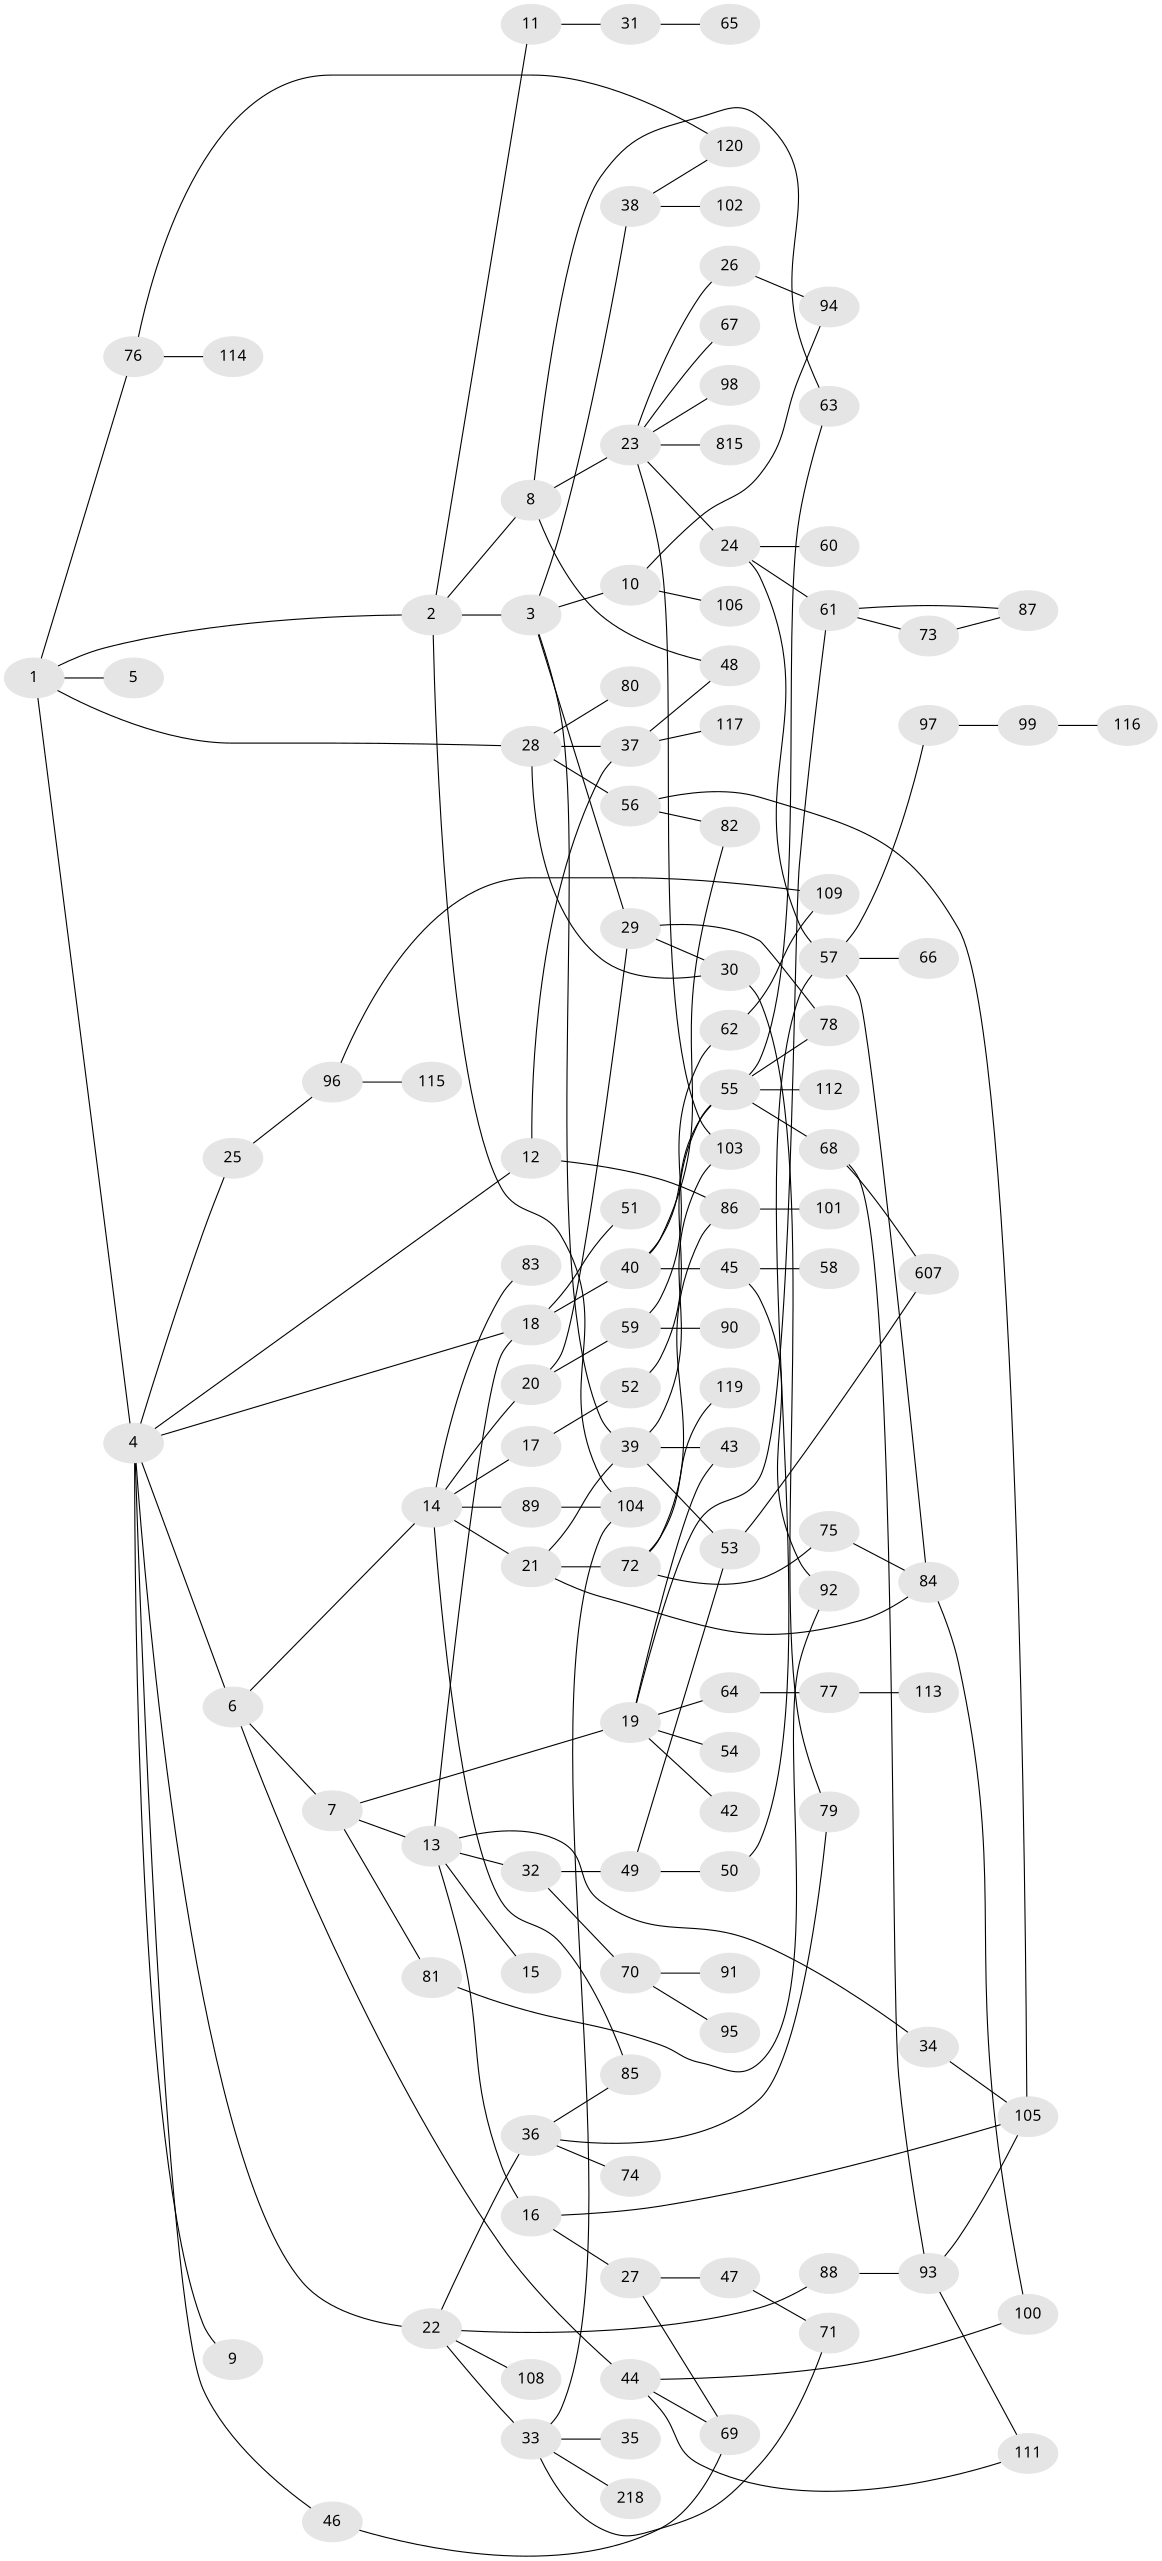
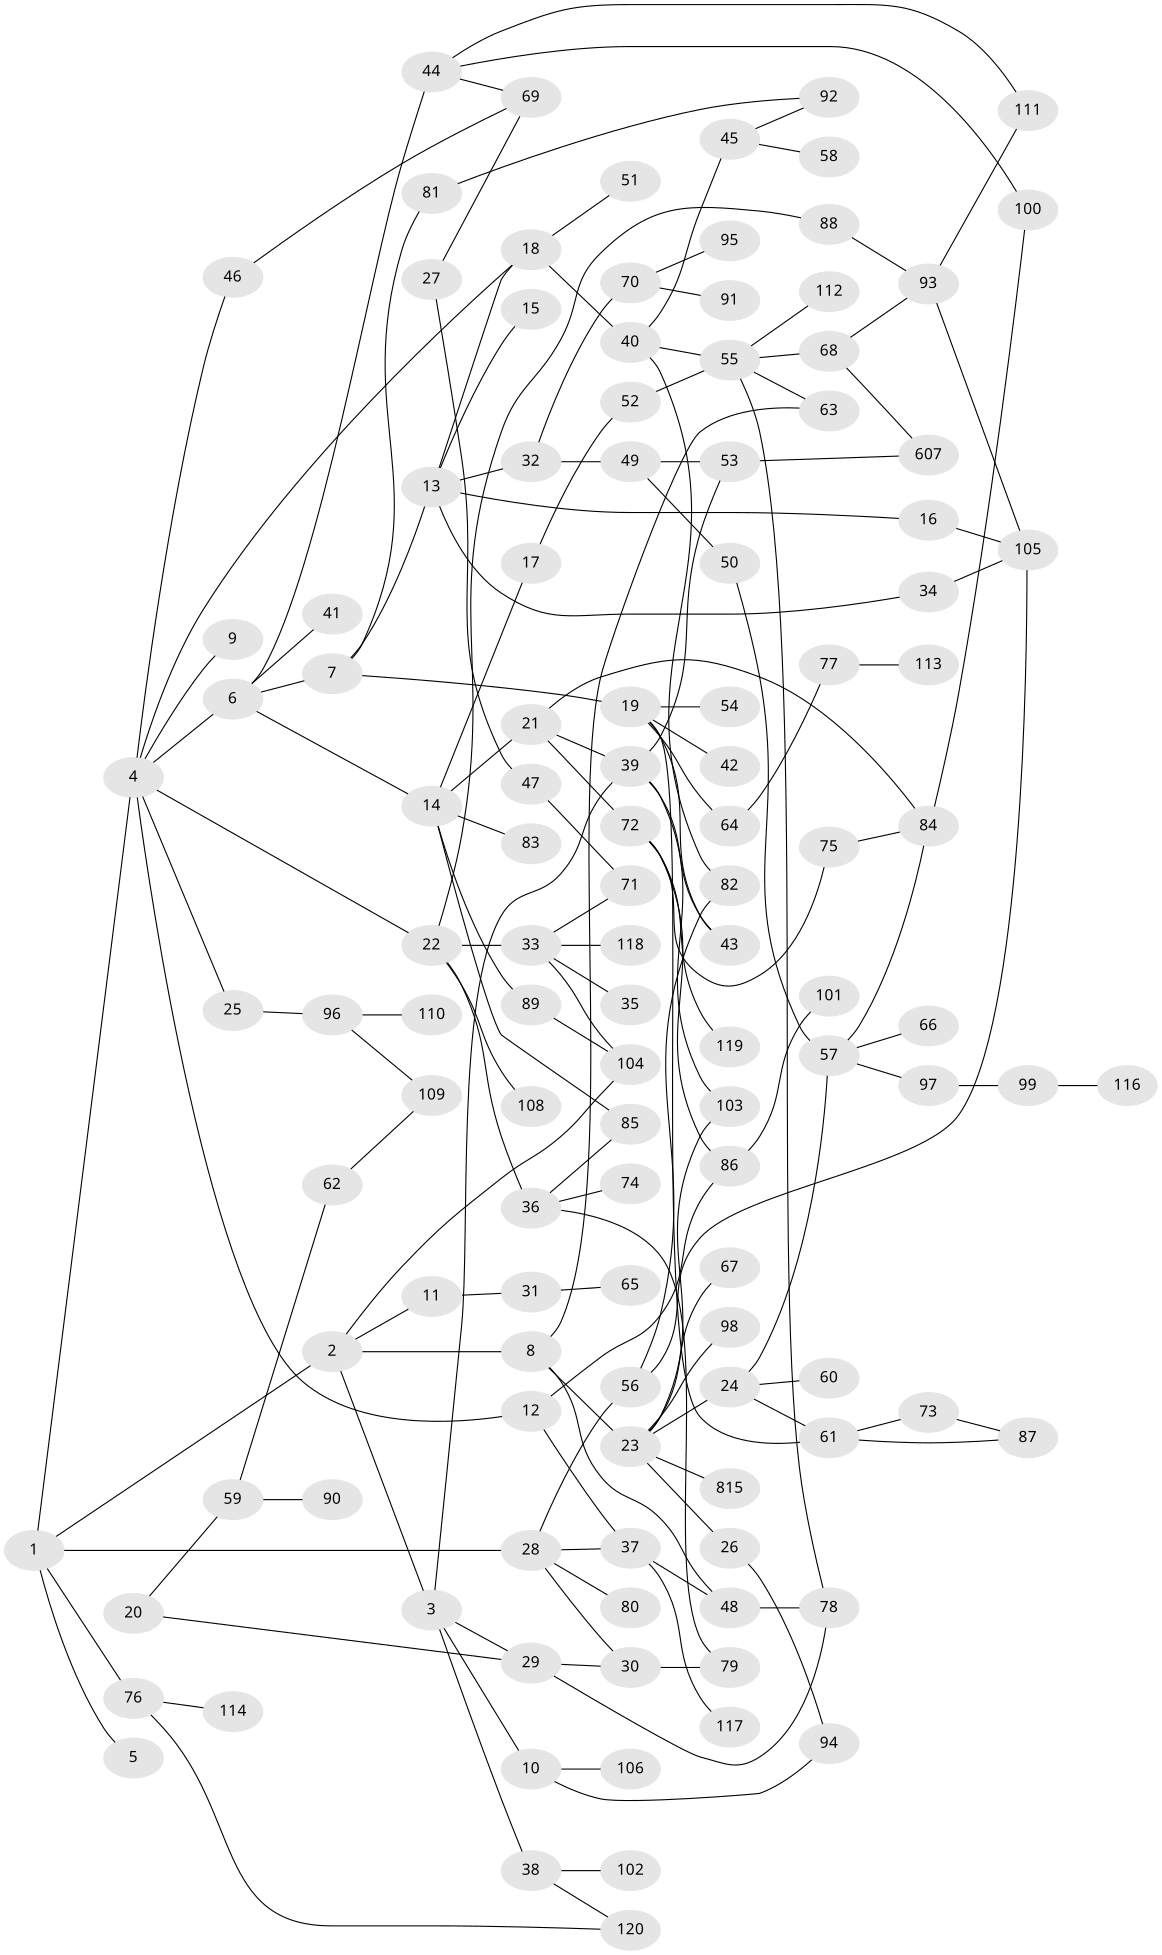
node "41": added
node "115": label "115" -> "110"
edge "20" -- "14": removed
edge "48" -- "78": added
edge "16" -- "27": removed
node "218": label "218" -> "118"
